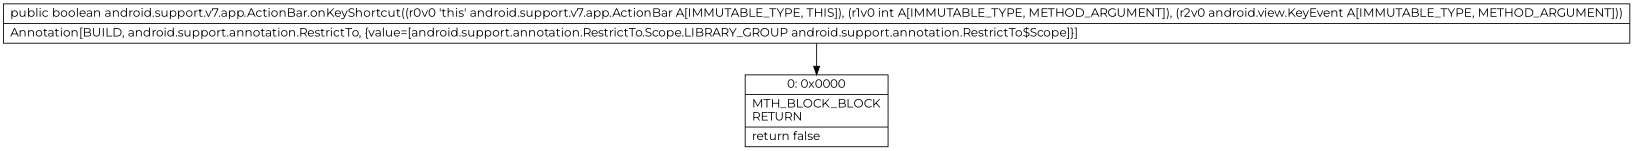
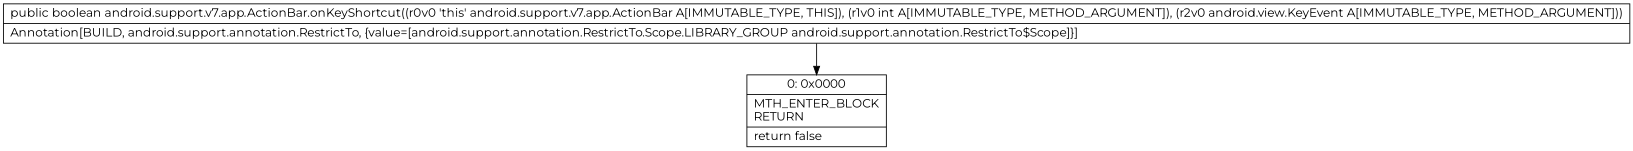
node "0: 0x0000": text "MTH_BLOCK_BLOCK" -> "MTH_ENTER_BLOCK"
